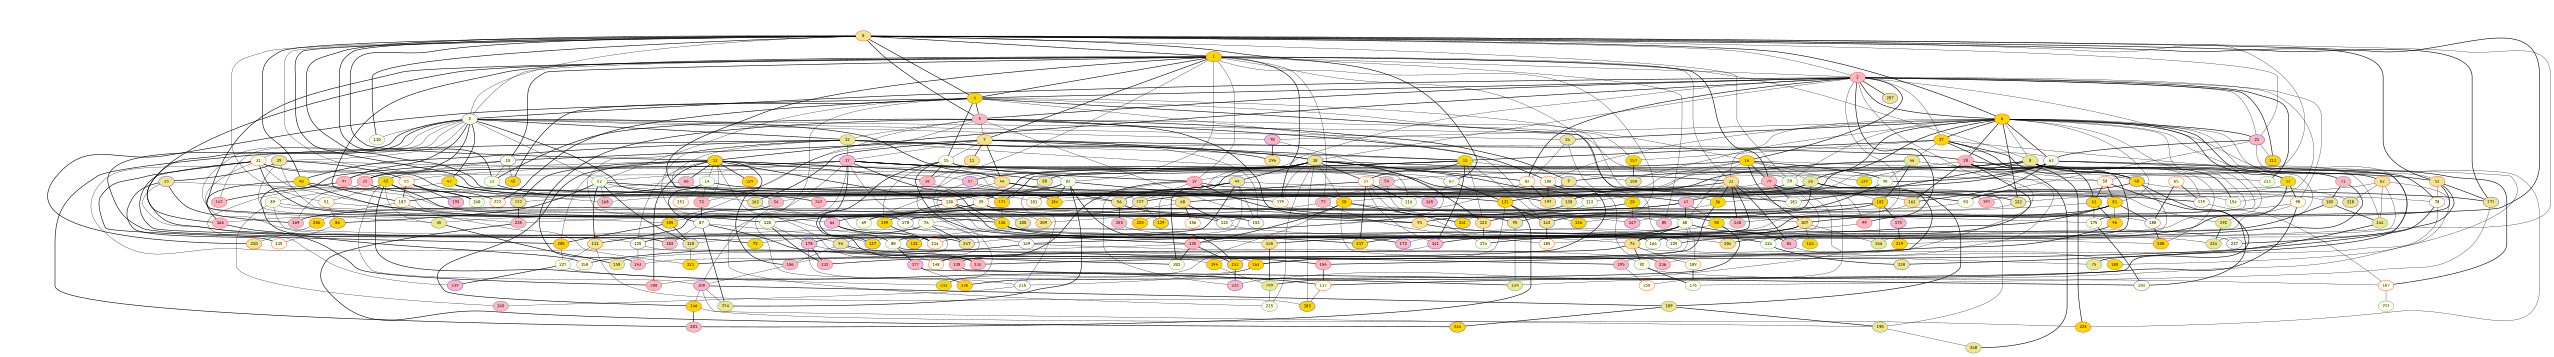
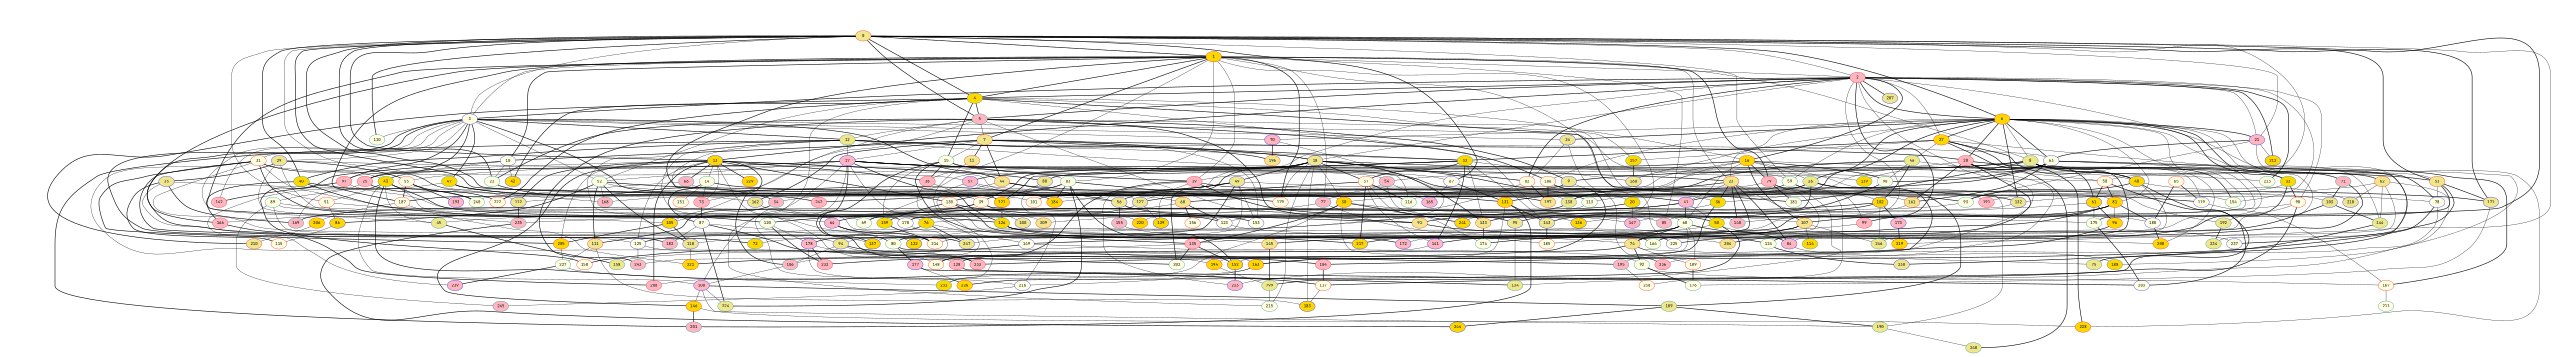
node "76": fillcolor lightyellow -> gold
edge "31" -- "234": now "31" -- "219"
